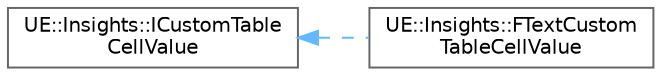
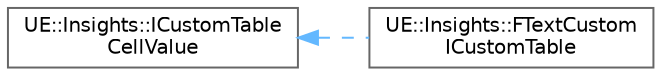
node "UE::Insights::FTextCustom TableCellValue": label "UE::Insights::FTextCustom TableCellValue" -> "UE::Insights::FTextCustom ICustomTable"
